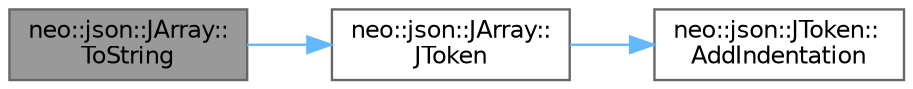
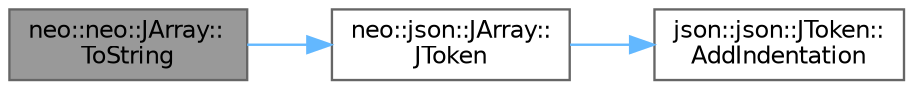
node "neo::json::JArray:: ToString": label "neo::json::JArray:: ToString" -> "neo::neo::JArray:: ToString"
node "neo::json::JToken:: AddIndentation": label "neo::json::JToken:: AddIndentation" -> "json::json::JToken:: AddIndentation"
